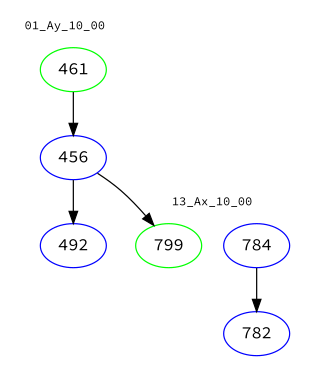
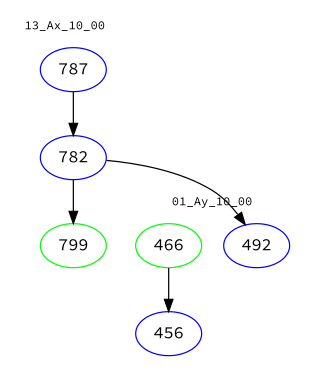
node "461": label "461" -> "466"
edge "456" -> "492": now "782" -> "492"
edge "456" -> "799": now "782" -> "799"
node "784": label "784" -> "787"
